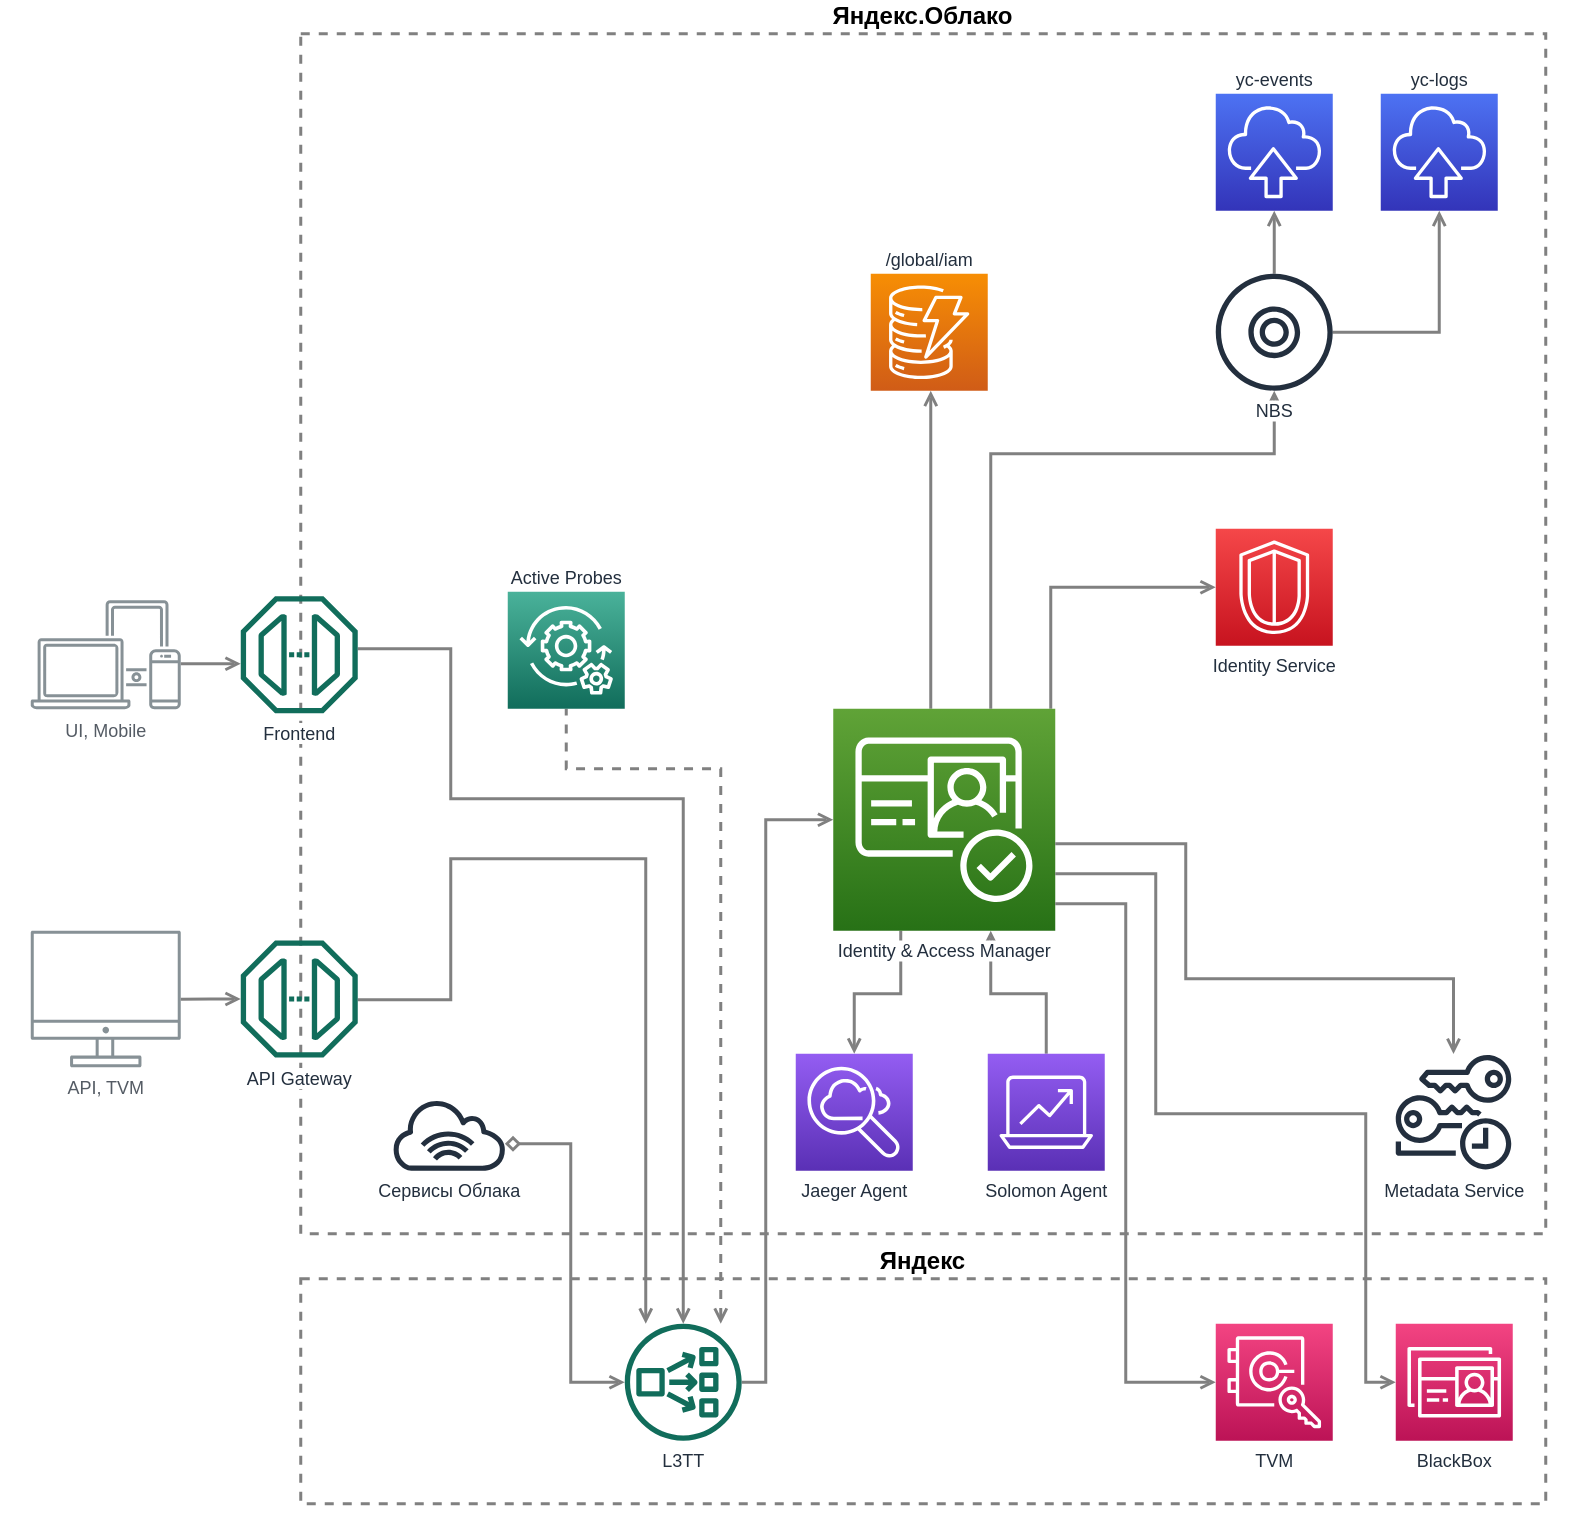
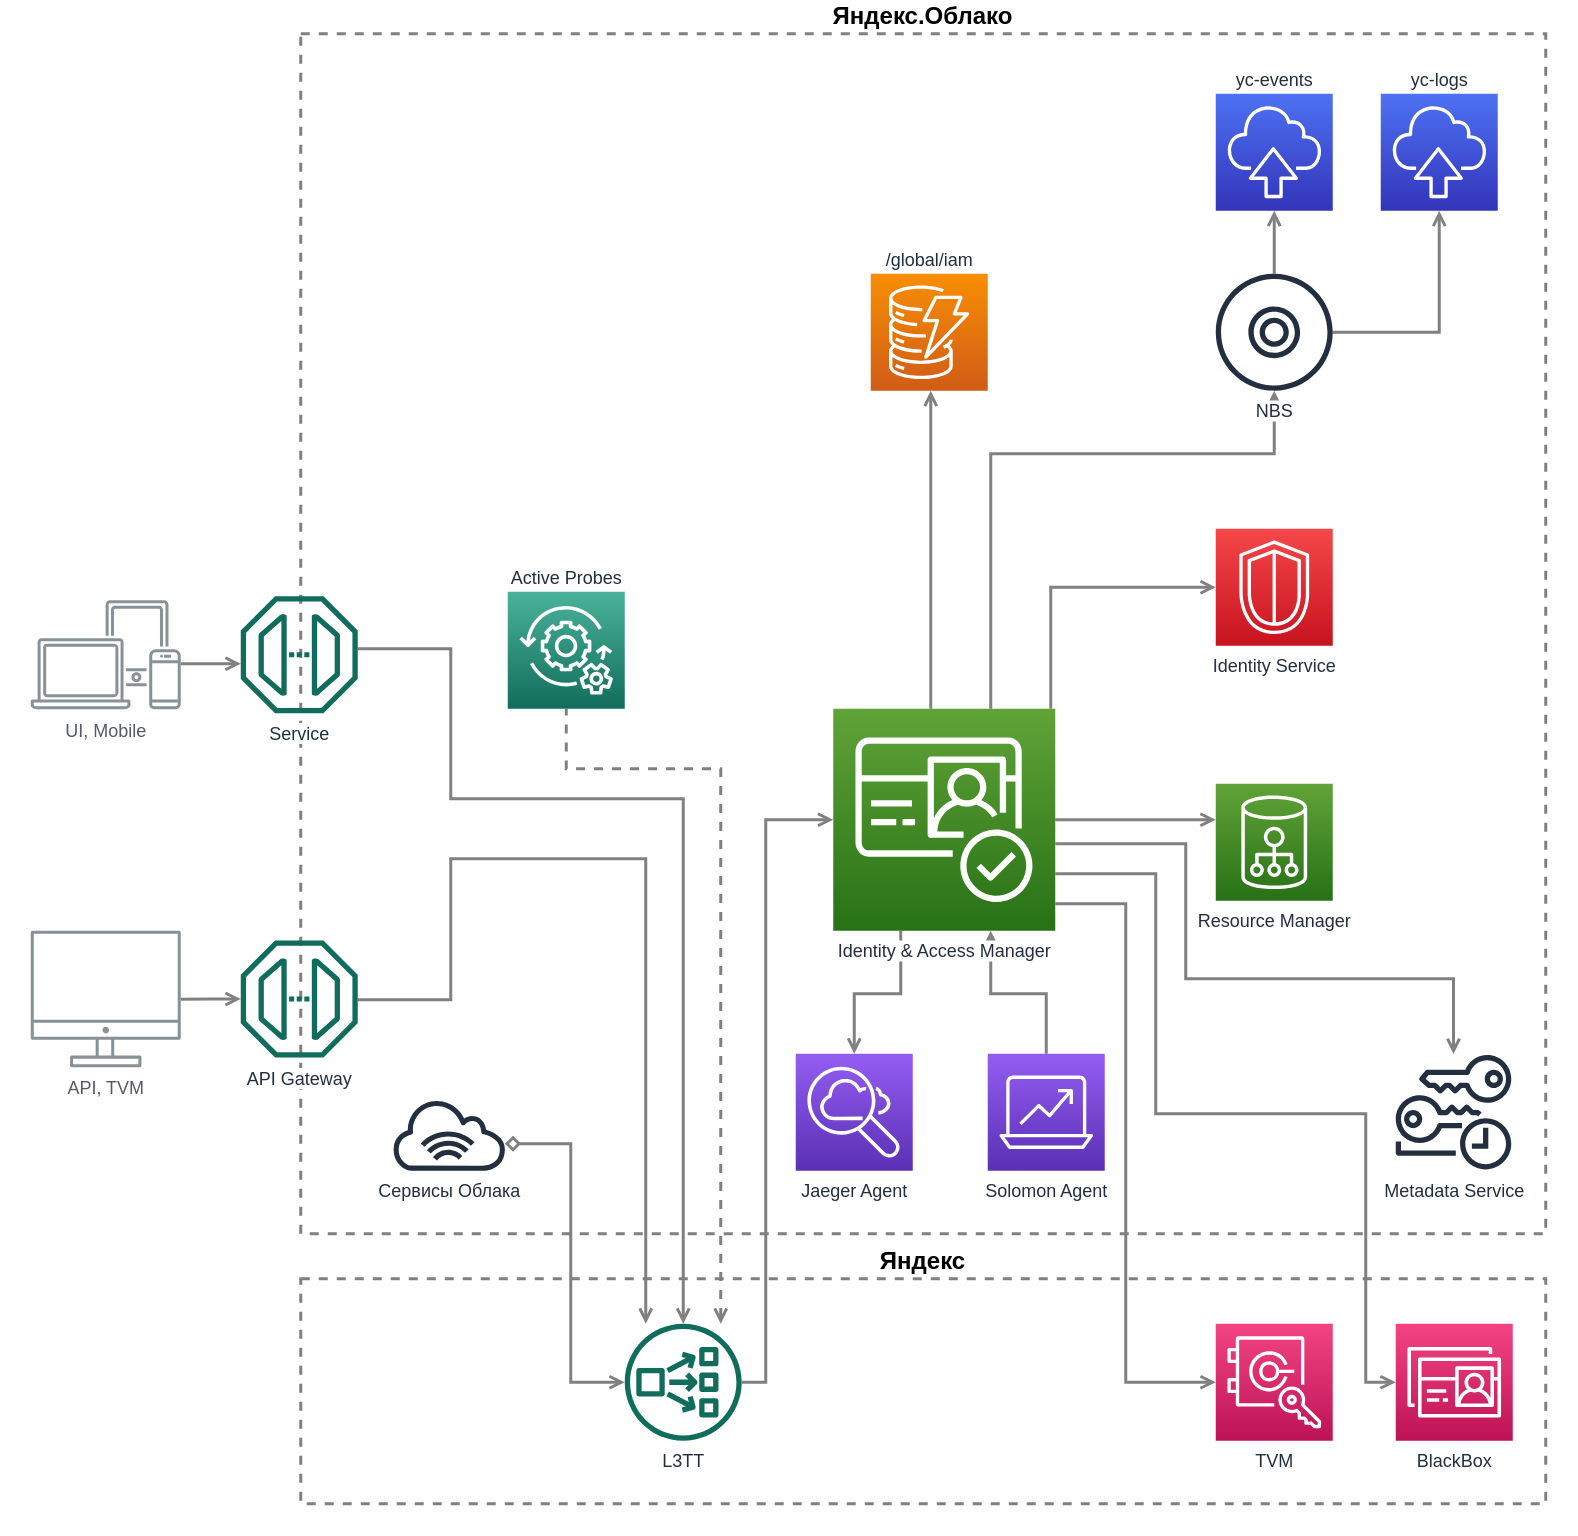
node "Frontend": label "Frontend" -> "Service"
edge "Identity & Access Manager" -> "Resource Manager": added
node "Resource Manager": added
